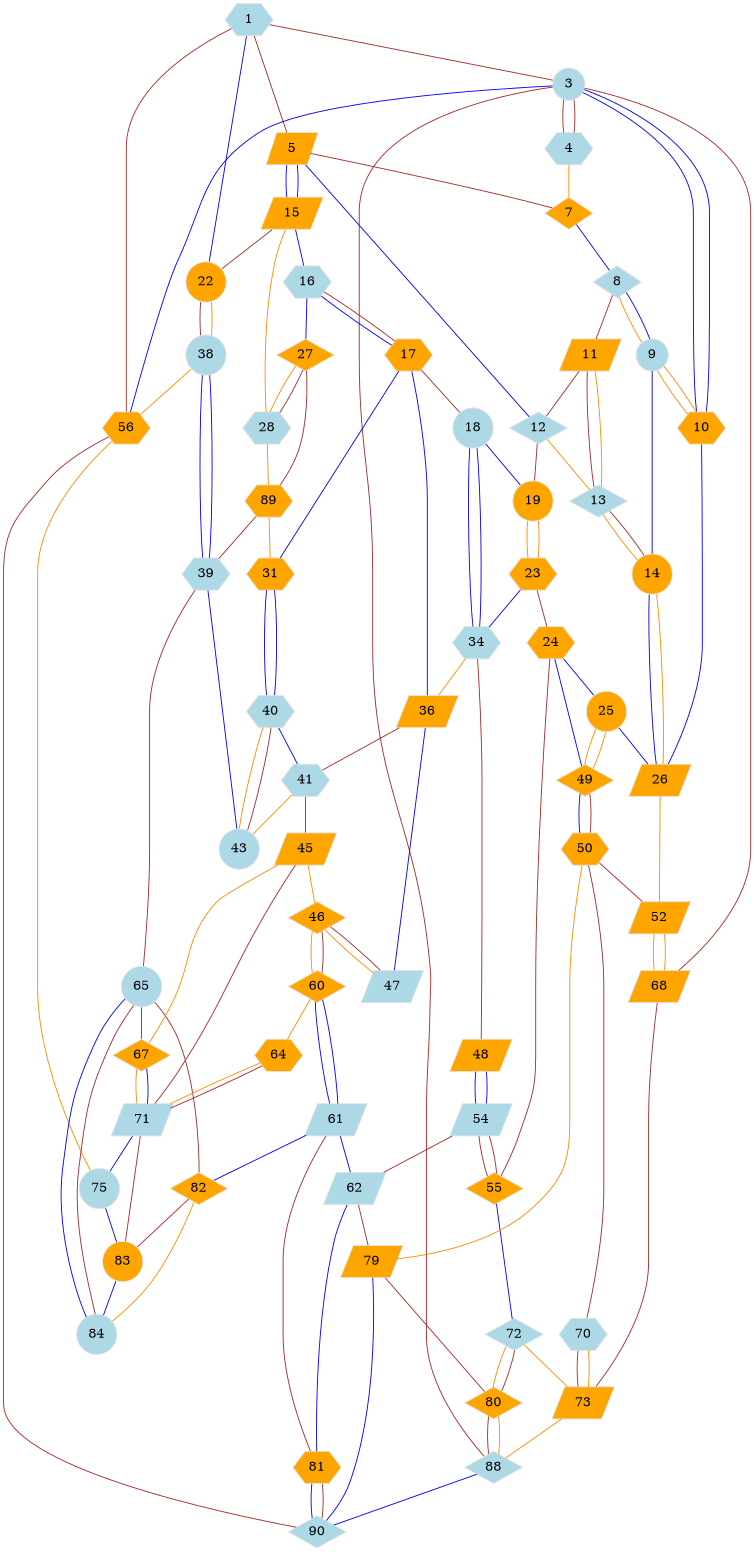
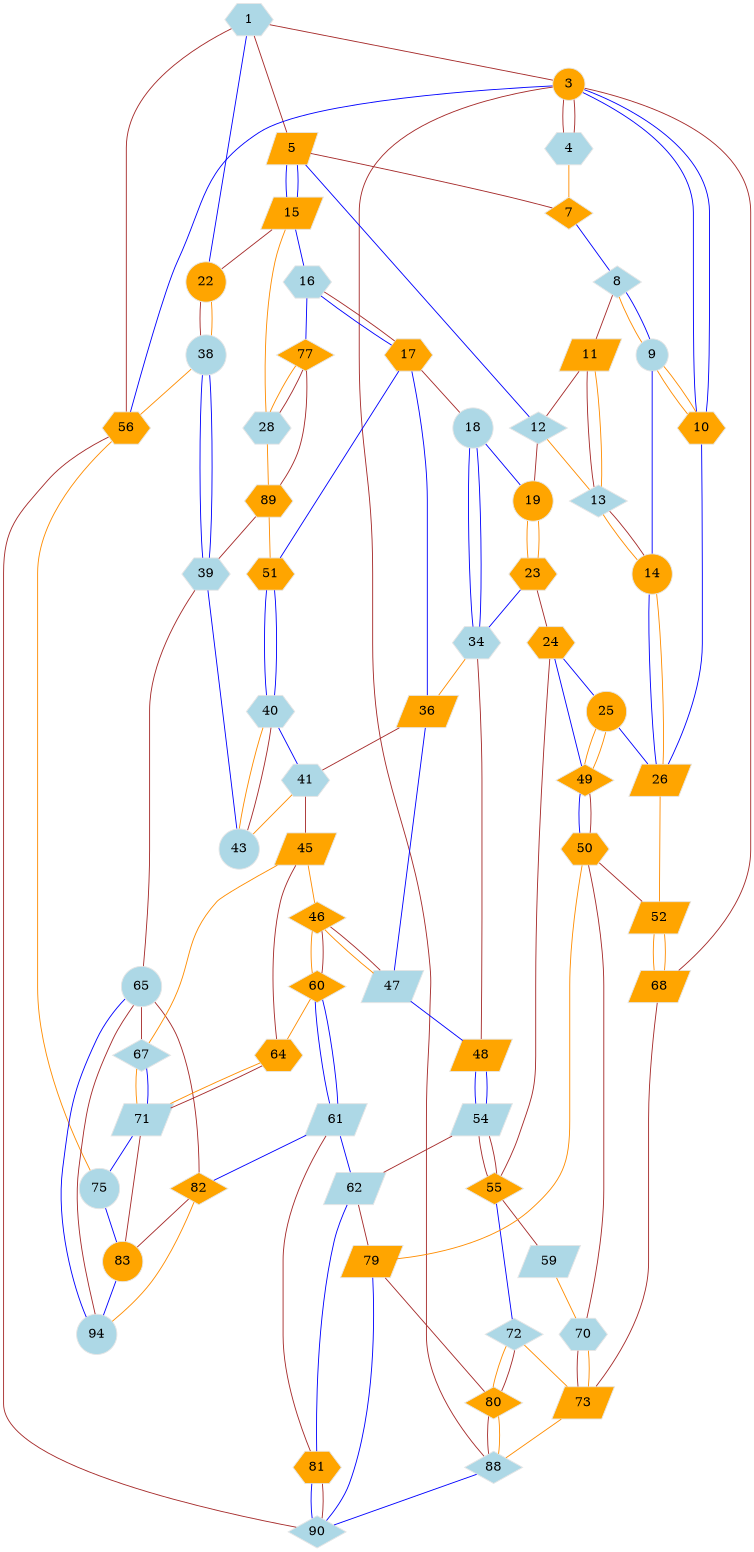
node "3": fillcolor lightblue -> orange
node "27": label "27" -> "77"
node "31": label "31" -> "51"
edge "45" -- "71": now "45" -- "64"
edge "47" -- "48": added
node "67": fillcolor orange -> lightblue
node "59": added
node "84": label "84" -> "94"
